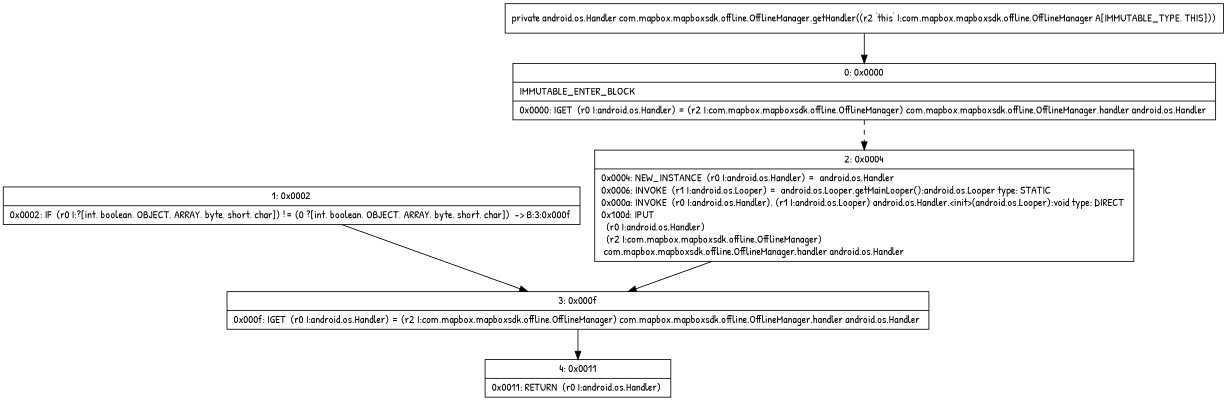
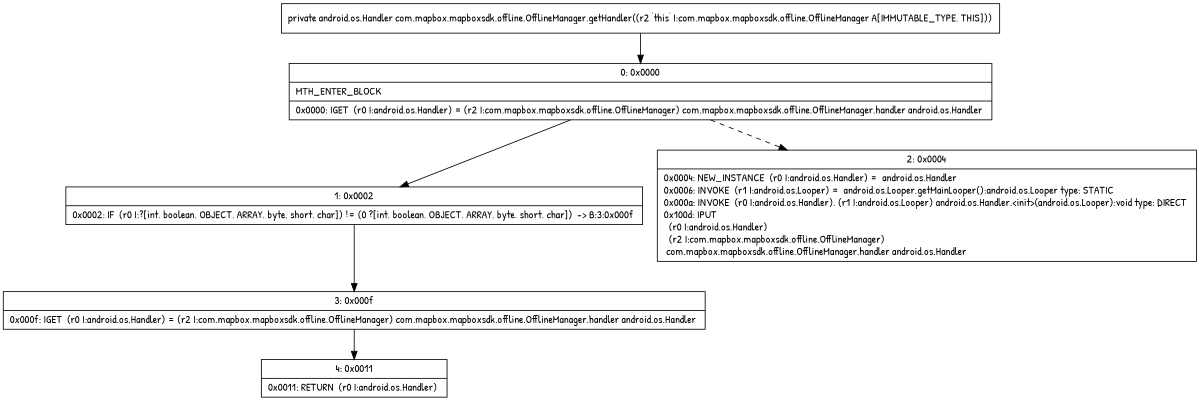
node "0: 0x0000": text "IMMUTABLE_ENTER_BLOCK" -> "MTH_ENTER_BLOCK"
edge "0: 0x0000" -> "1: 0x0002": added
edge "2: 0x0004" -> "3: 0x000f": removed
